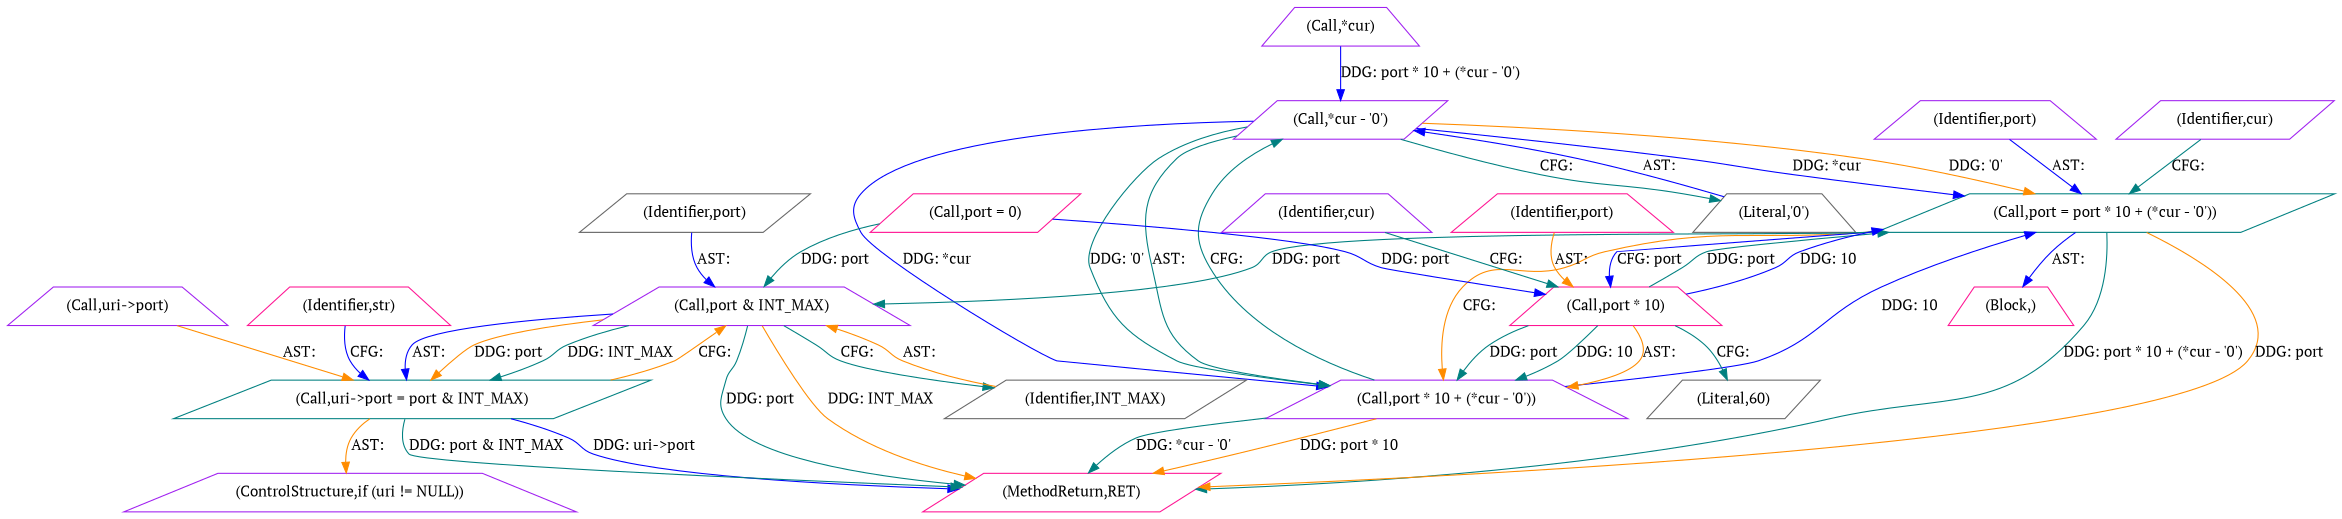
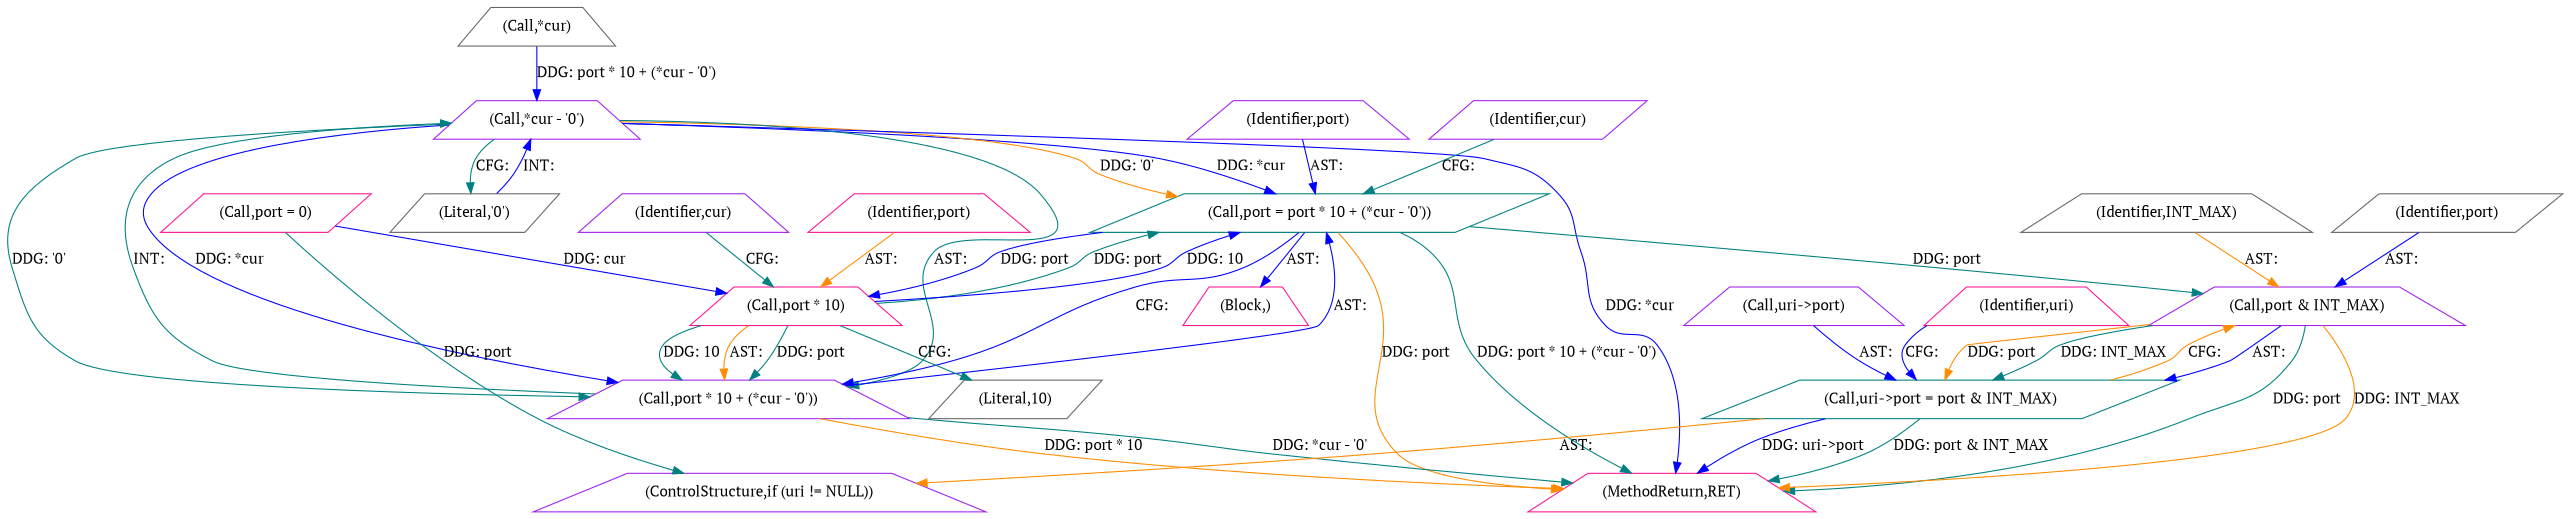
node "(Call,*cur)": color purple -> gray40
node "(Call,*cur - '0')": shape parallelogram -> trapezium
edge "(Call,*cur - '0')" -> "(MethodReturn,RET)": added, label "DDG: *cur"
edge "(Literal,'0')" -> "(Call,*cur - '0')": label "AST: " -> "INT: "
node "(Literal,'0')": shape trapezium -> parallelogram
edge "(Call,port = 0)" -> "(Call,port & INT_MAX)": now "(Call,port = 0)" -> "(ControlStructure,if (uri != NULL))"
edge "(Call,port = port * 10 + (*cur - '0'))" -> "(Call,port * 10 + (*cur - '0'))": color darkorange -> blue
edge "(Call,port * 10 + (*cur - '0'))" -> "(Call,*cur - '0')": label "CFG: " -> "INT: "
edge "(Call,port = 0)" -> "(Call,port * 10)": label "DDG: port" -> "DDG: cur"
edge "(Call,port = port * 10 + (*cur - '0'))" -> "(Call,port * 10)": label "CFG: port" -> "DDG: port"
node "(Identifier,str)": label "(Identifier,str)" -> "(Identifier,uri)"
edge "(Call,port * 10 + (*cur - '0'))" -> "(Call,port = port * 10 + (*cur - '0'))": label "DDG: 10" -> "AST: "
edge "(Call,uri->port)" -> "(Call,uri->port = port & INT_MAX)": color darkorange -> blue
edge "(Call,port & INT_MAX)" -> "(Identifier,INT_MAX)": removed, label "CFG:"
node "(Identifier,INT_MAX)": shape parallelogram -> trapezium
node "(Literal,60)": label "(Literal,60)" -> "(Literal,10)"
node "(MethodReturn,RET)": shape parallelogram -> trapezium
